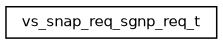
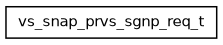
node "vs_snap_req_sgnp_req_t": label "vs_snap_req_sgnp_req_t" -> "vs_snap_prvs_sgnp_req_t"
